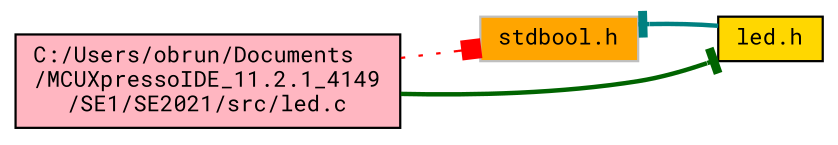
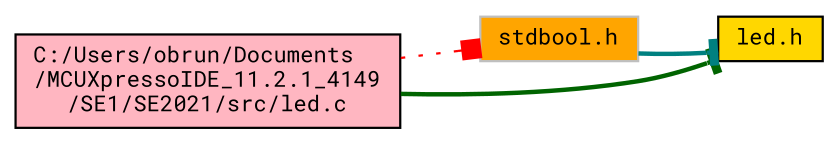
edge "led.h" -> "stdbool.h": reversed
